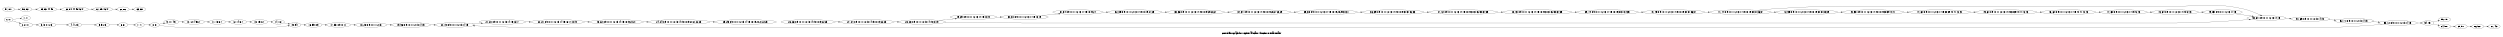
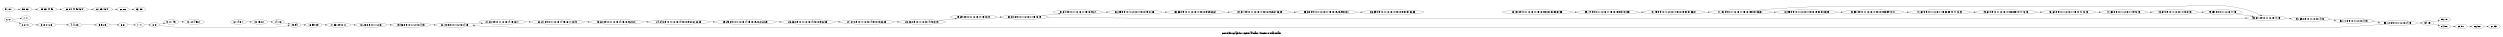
node "63, 68:": label "63, 68:" -> "63, 88:"
node "37, 42: 8 9 10 11 12 13 14 15 18 19 30 31 32 33 34 35": removed
node "41, 44: 8 9 10 11 12 13 14 15 18 19 30 31 36 37": label "41, 44: 8 9 10 11 12 13 14 15 18 19 30 31 36 37" -> "41, 46: 8 9 10 11 12 13 14 15 18 19 30 31 36 37"
node "11, 13: 6 7": removed
edge "25, 25: 8 9 10 11 12 13 14 15 18 19 20 21 22 23" -> "26, 26: 8 9 10 11 12 13 14 15 18 19 22 23": added
edge "28, 28: 8 9 10 11 12 13 14 15 18 19" -> "50, 67: 8 9 10 11 12 13 14 15": now "30, 30: 8 9 10 11 12 13 14 15 18 19" -> "50, 67: 8 9 10 11 12 13 14 15"
node "67, 43:": label "67, 43:" -> "67, 93:"
